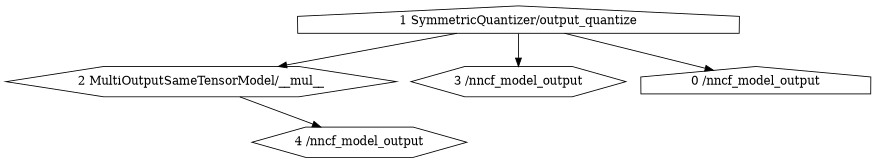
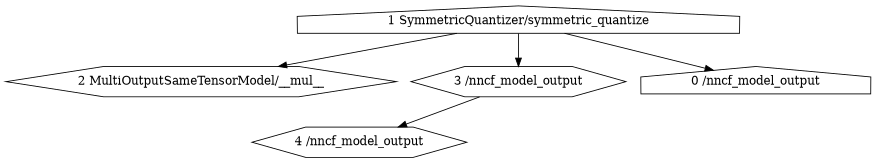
node "1 SymmetricQuantizer/output_quantize": label "1 SymmetricQuantizer/output_quantize" -> "1 SymmetricQuantizer/symmetric_quantize"
edge "2 MultiOutputSameTensorModel/__mul__" -> "4 /nncf_model_output": now "3 /nncf_model_output" -> "4 /nncf_model_output"
